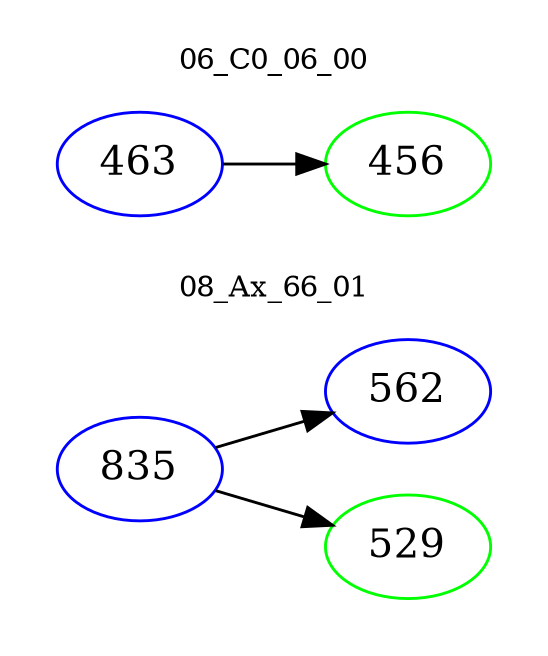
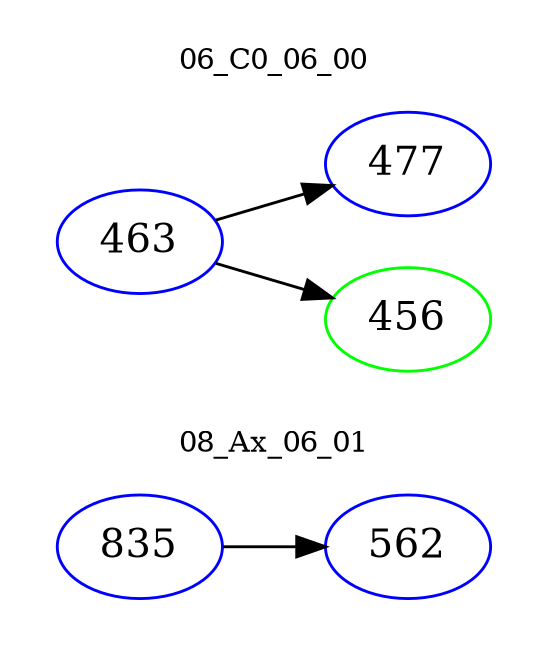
node "477": added
cluster "08_Ax_66_01": label "08_Ax_66_01" -> "08_Ax_06_01"
node "529": removed
